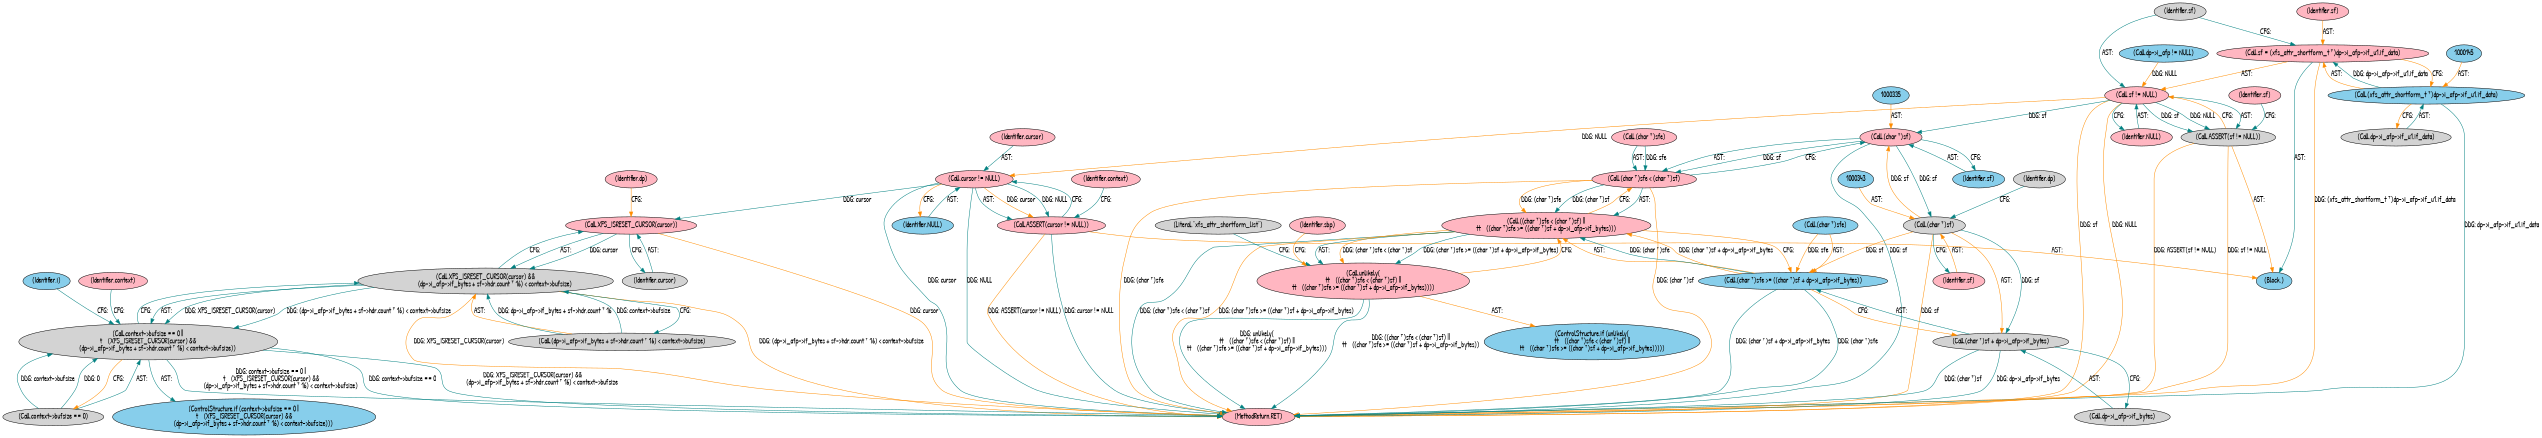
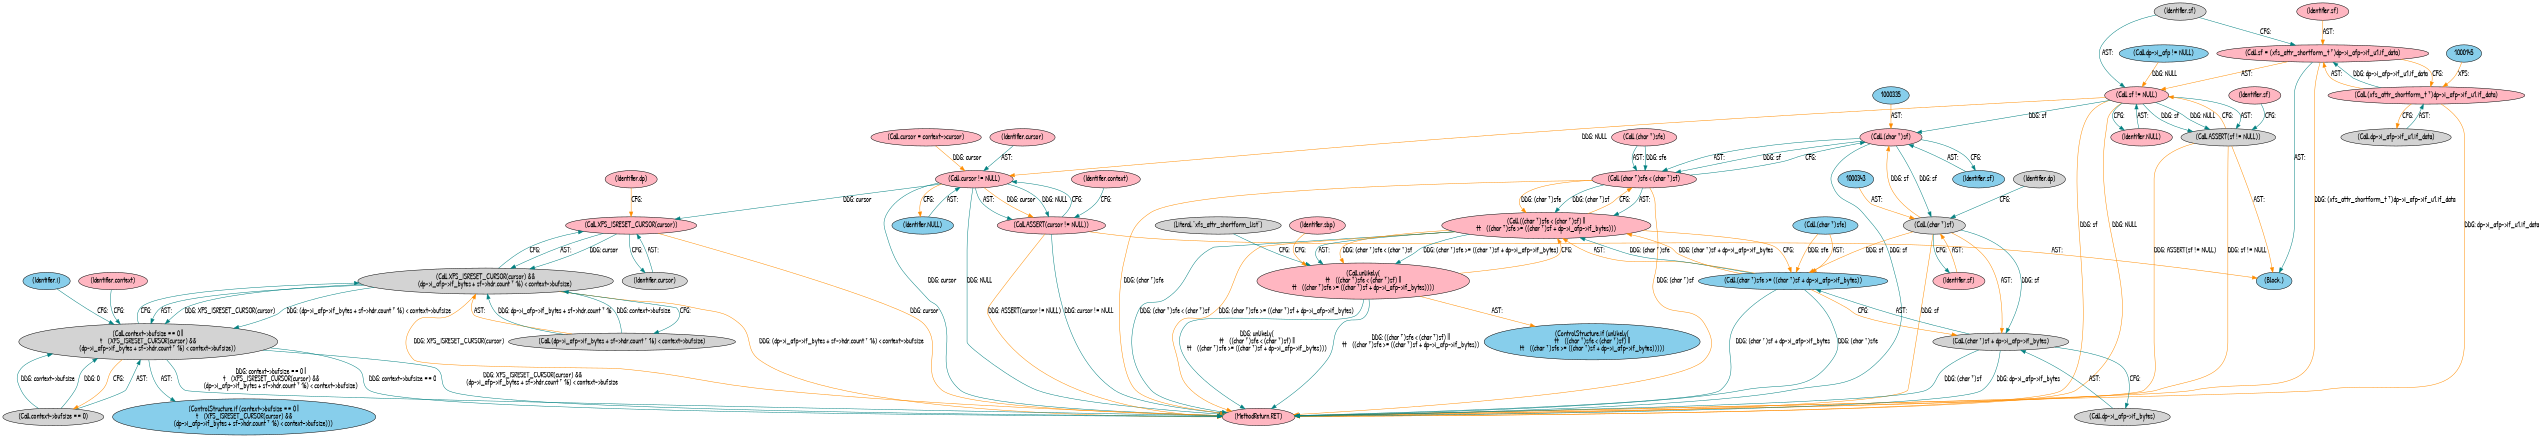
edge "1000145" -> "(Call,(xfs_attr_shortform_t *)dp->i_afp->if_u1.if_data)": label "AST: " -> "XFS: "
node "(Call,(xfs_attr_shortform_t *)dp->i_afp->if_u1.if_data)": fillcolor skyblue -> lightpink
node "(Call,cursor = context->cursor)": added
edge "(Call,(xfs_attr_shortform_t *)dp->i_afp->if_u1.if_data)" -> "(MethodReturn,RET)": color teal -> darkorange
